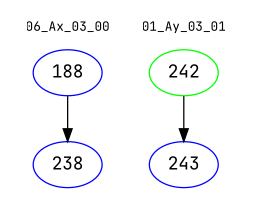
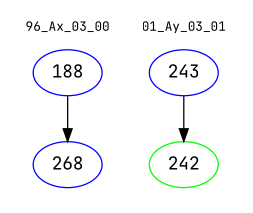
cluster "06_Ax_03_00": label "06_Ax_03_00" -> "96_Ax_03_00"
edge "242" -> "243": reversed
node "238": label "238" -> "268"
